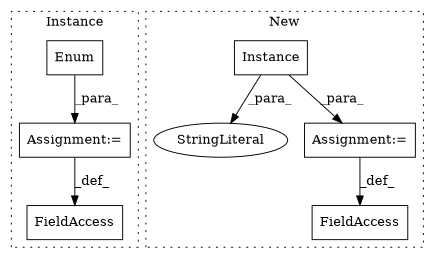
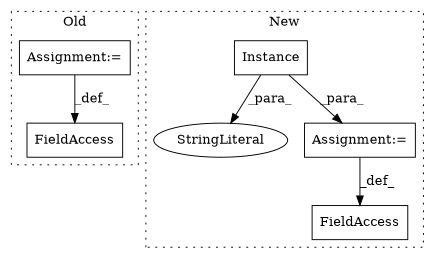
cluster "Instance": label "Instance" -> "Old"
node "Enum": removed
